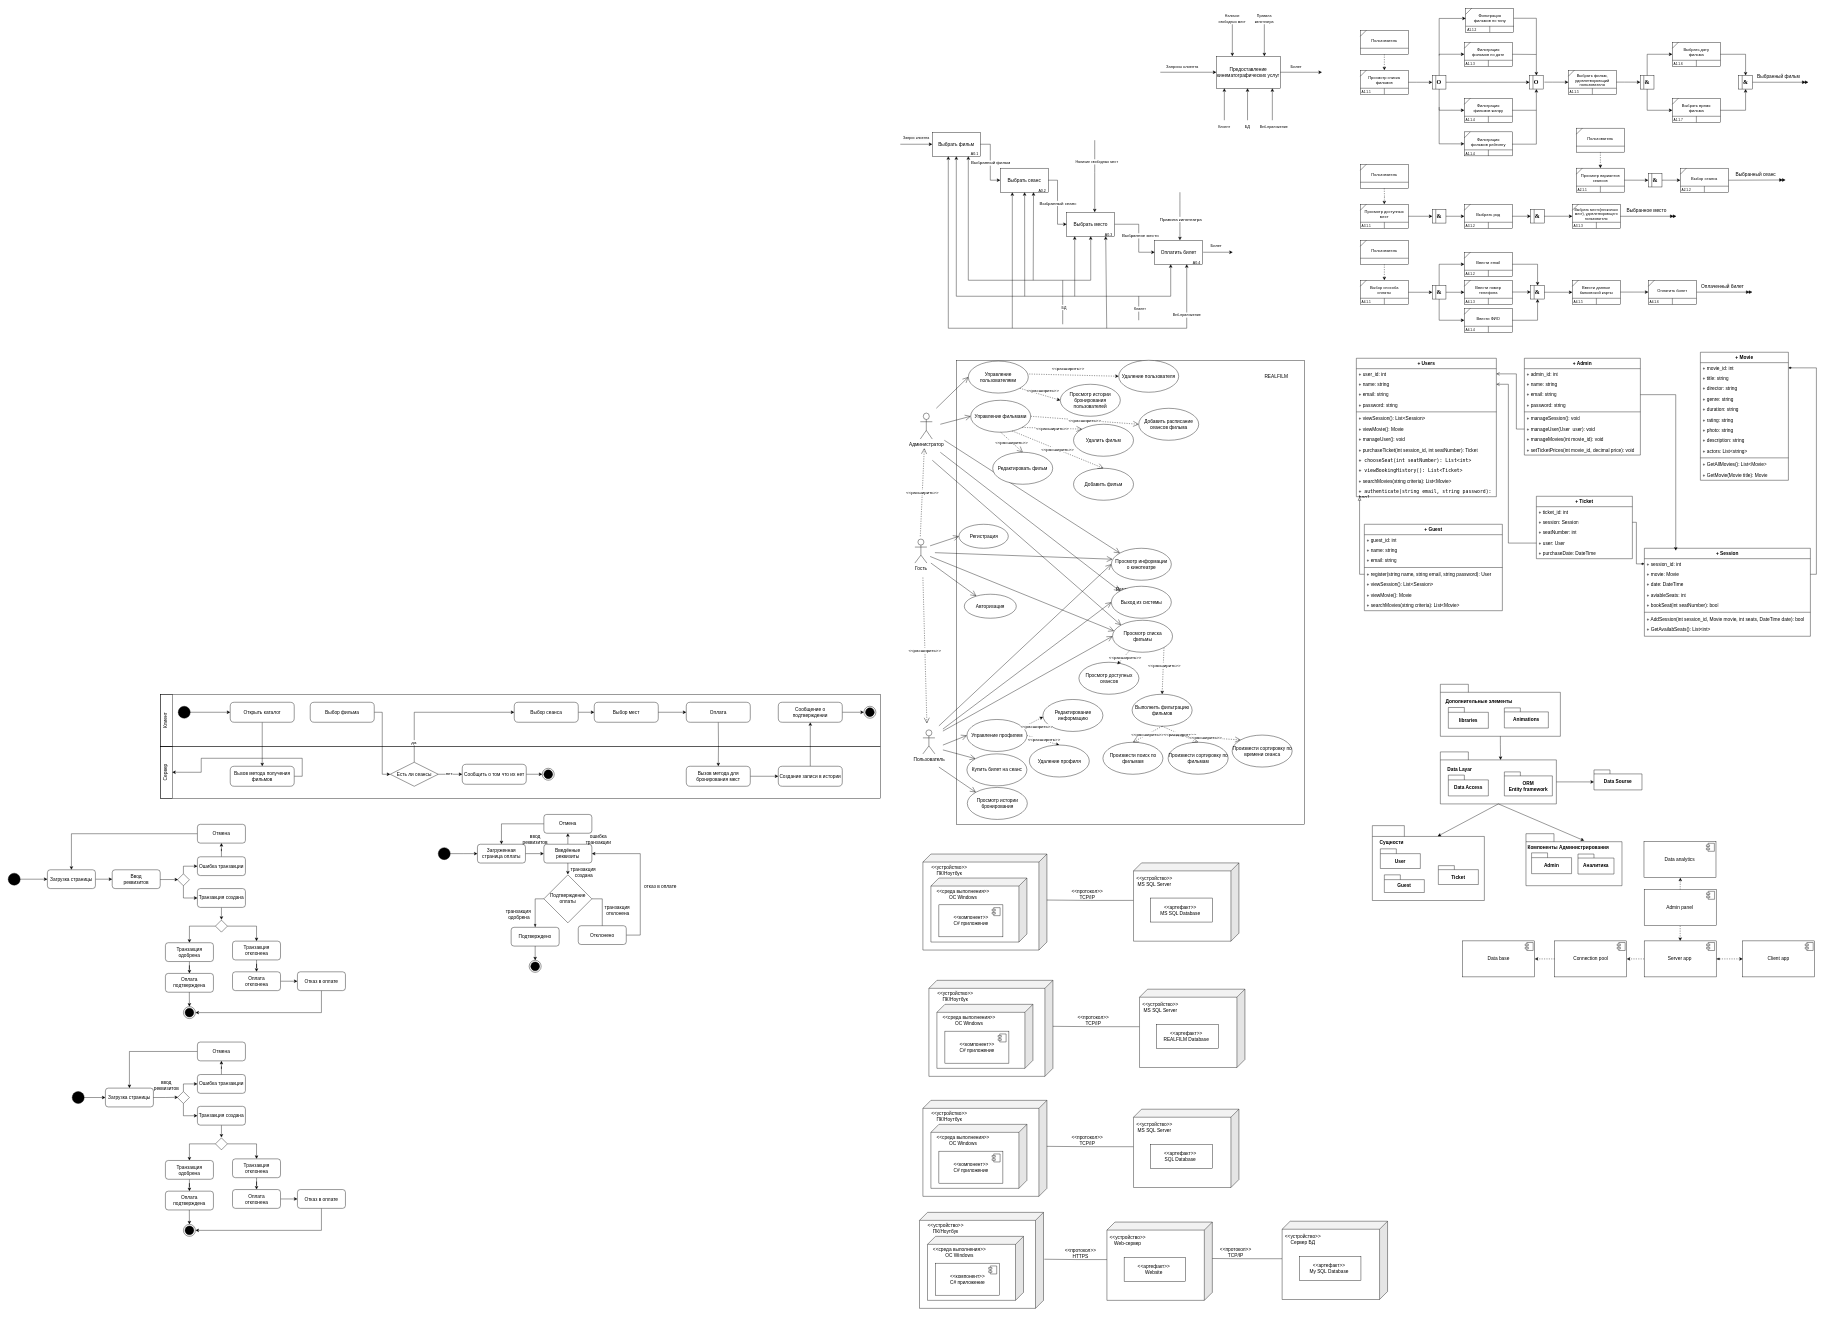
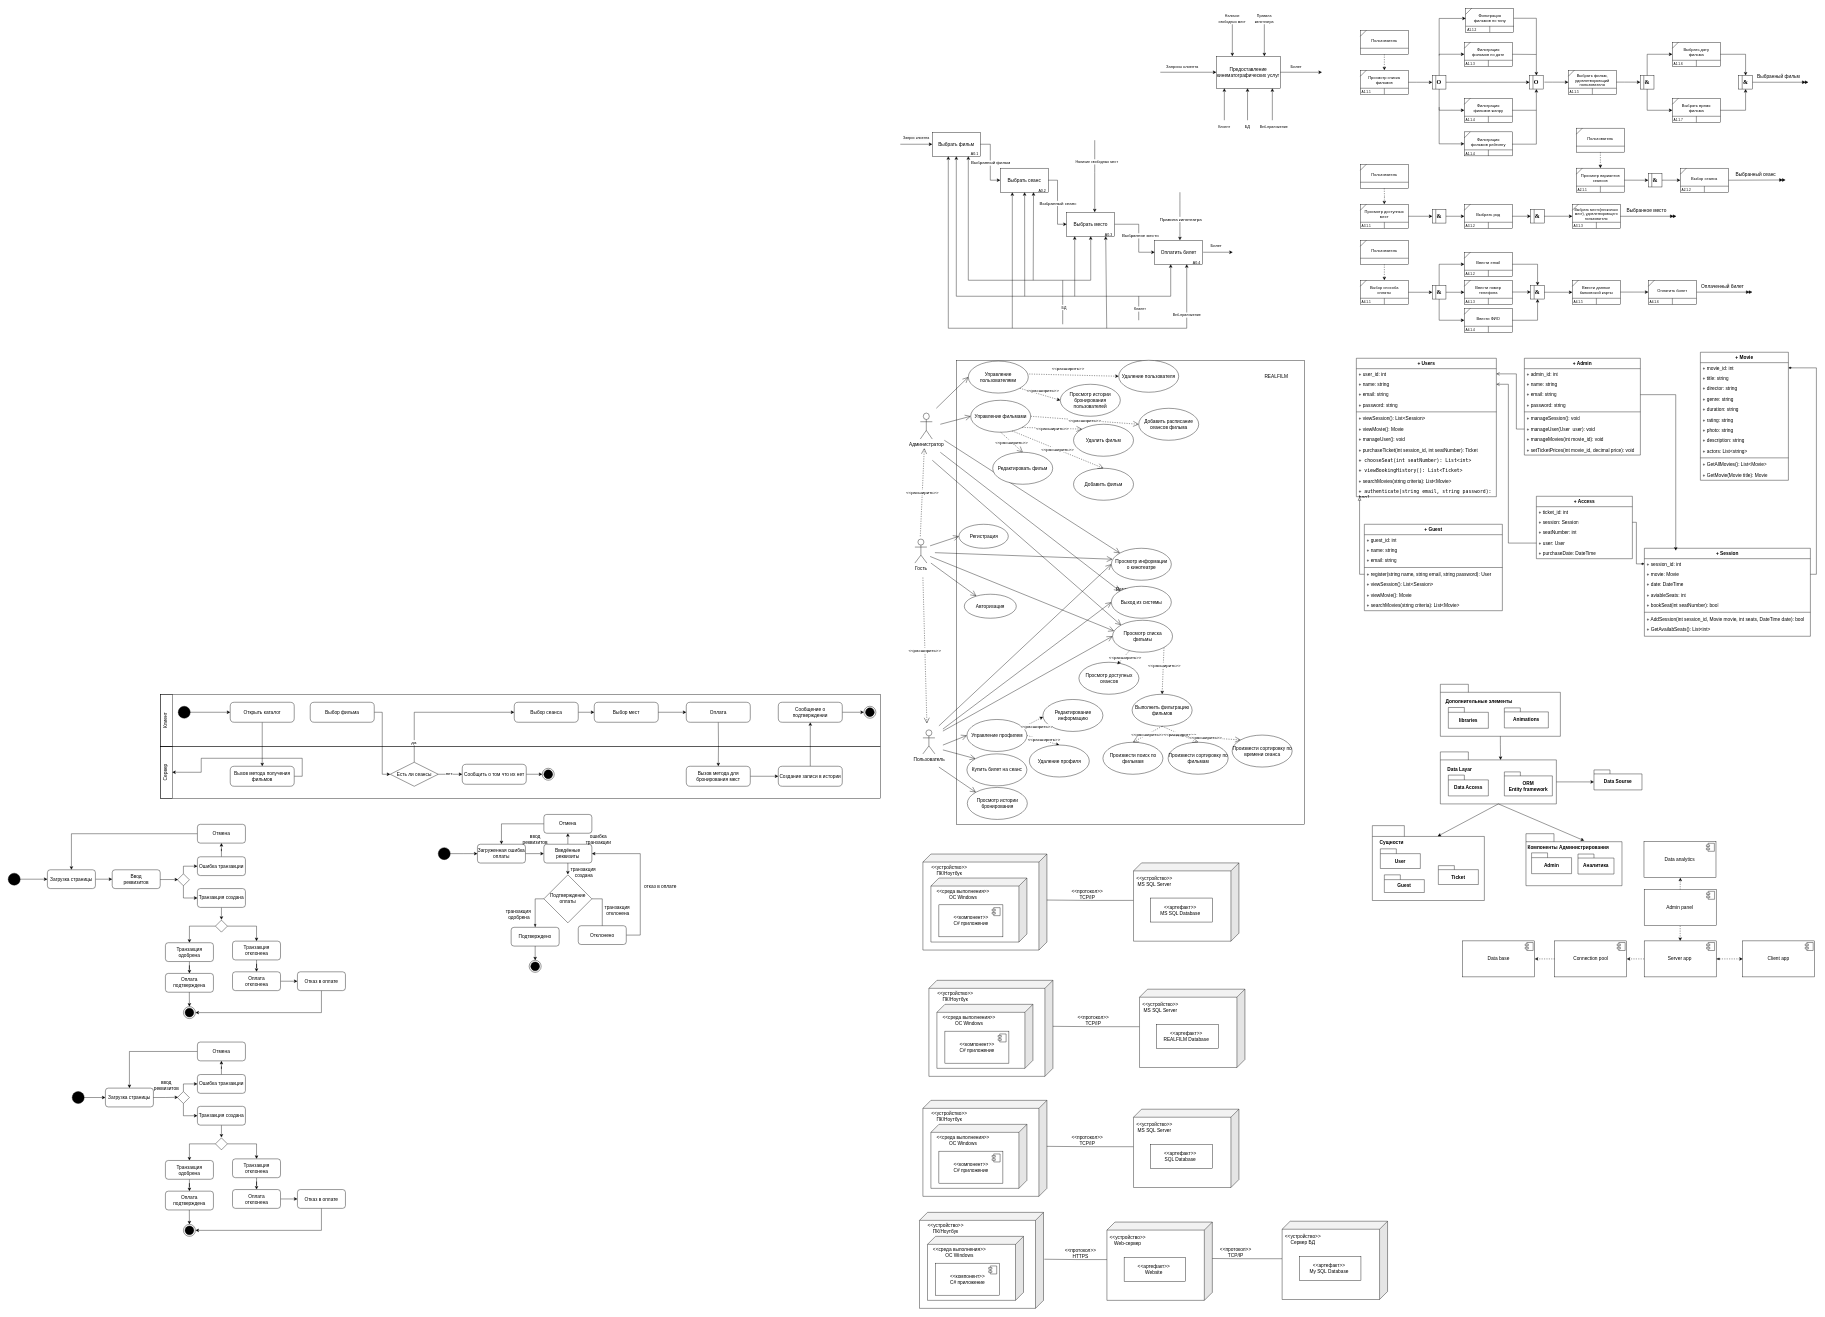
node "+ Ticket": label "+ Ticket" -> "+ Access"
node "Загруженная страница оплаты": label "Загруженная страница оплаты" -> "Загруженная ошибка оплаты"
